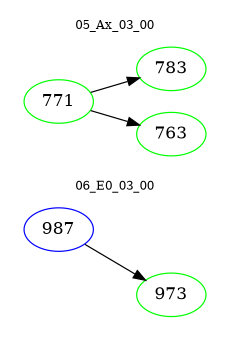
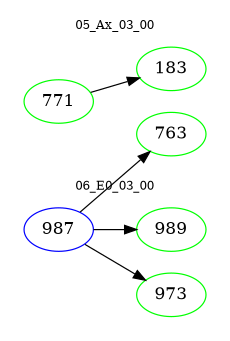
node "783": label "783" -> "183"
edge "771" -> "763": now "987" -> "763"
node "989": added
